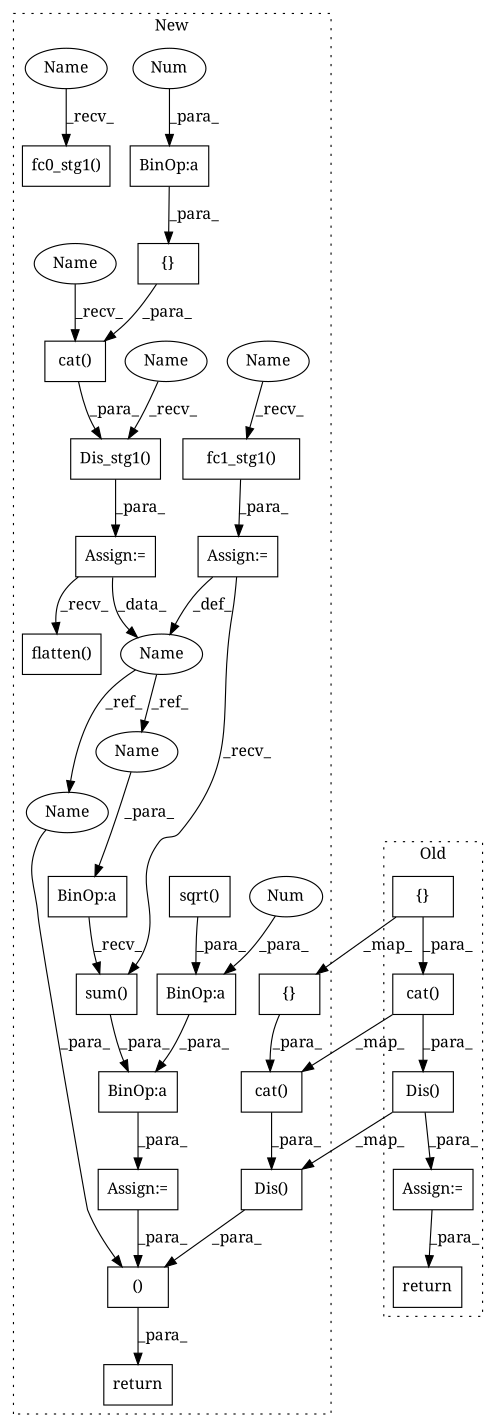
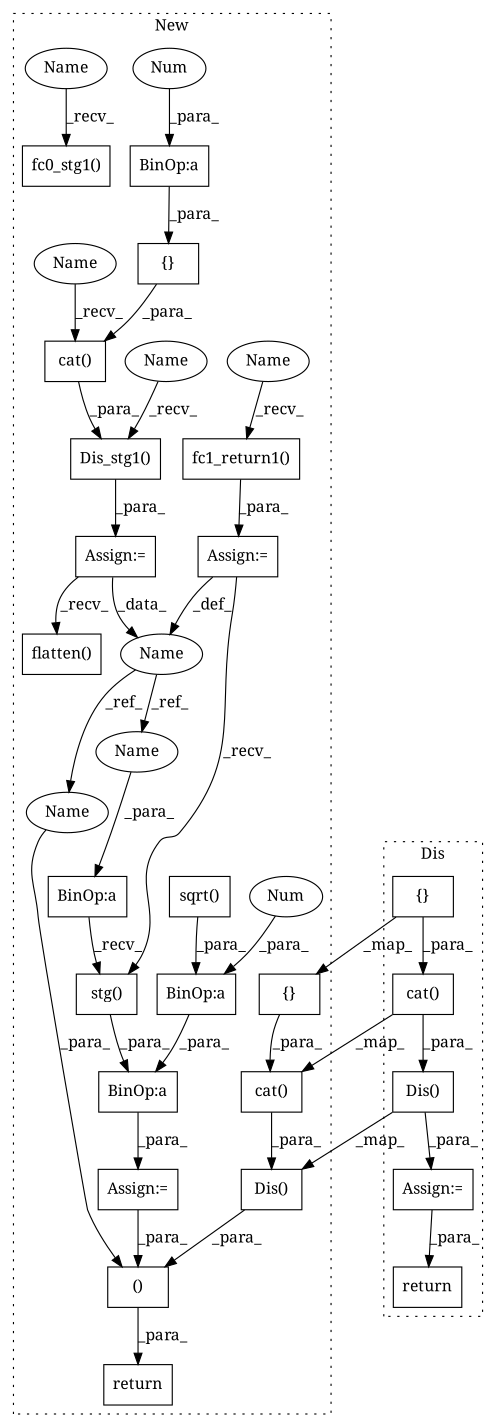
node "fc1_stg1()": label "fc1_stg1()" -> "fc1_return1()"
cluster "Old": label "Old" -> "Dis"
node "sum()": label "sum()" -> "stg()"
